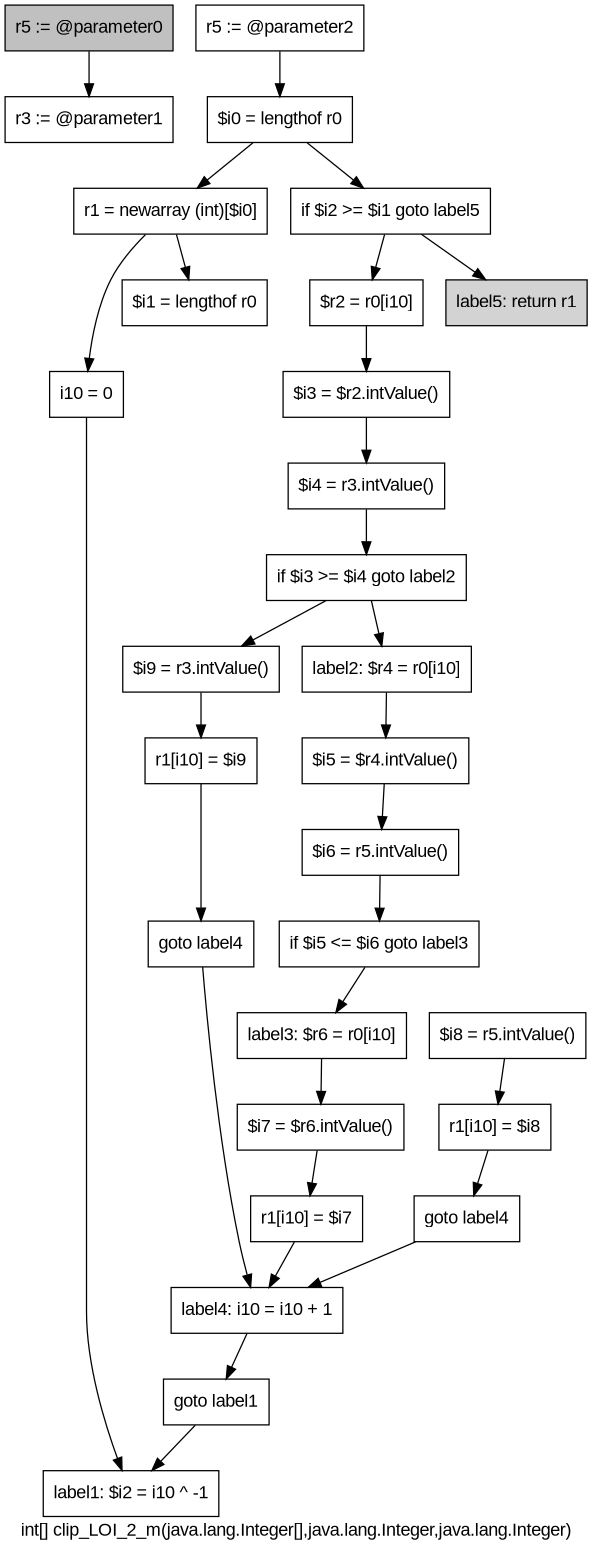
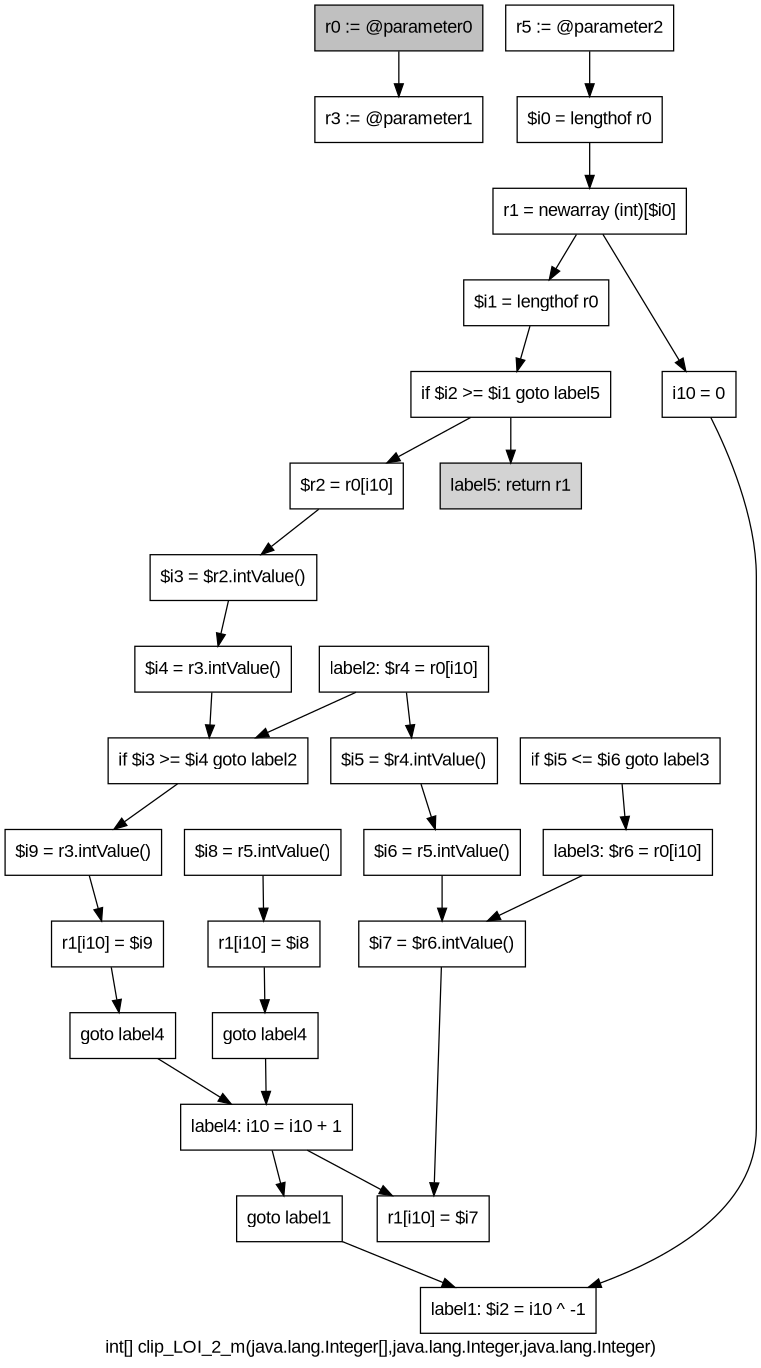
node "r5 := @parameter0": label "r5 := @parameter0" -> "r0 := @parameter0"
edge "$i0 = lengthof r0" -> "if $i2 >= $i1 goto label5": now "$i1 = lengthof r0" -> "if $i2 >= $i1 goto label5"
edge "if $i3 >= $i4 goto label2" -> "label2: $r4 = r0[i10]": reversed
edge "$i6 = r5.intValue()" -> "if $i5 <= $i6 goto label3": now "$i6 = r5.intValue()" -> "$i7 = $r6.intValue()"
edge "r1[i10] = $i7" -> "label4: i10 = i10 + 1": reversed
